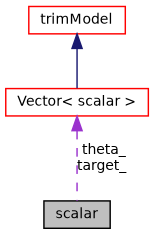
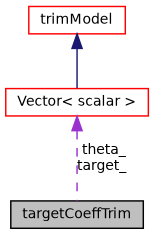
node "scalar": label "scalar" -> "targetCoeffTrim"
